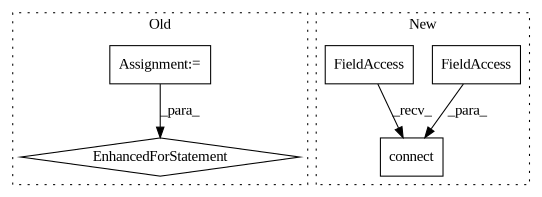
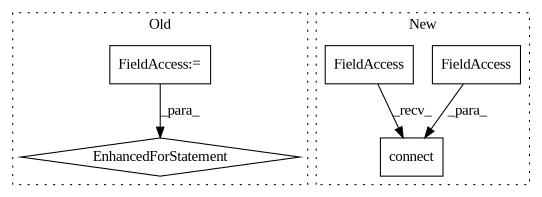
node "Assignment:=": label "Assignment:=" -> "FieldAccess:="
